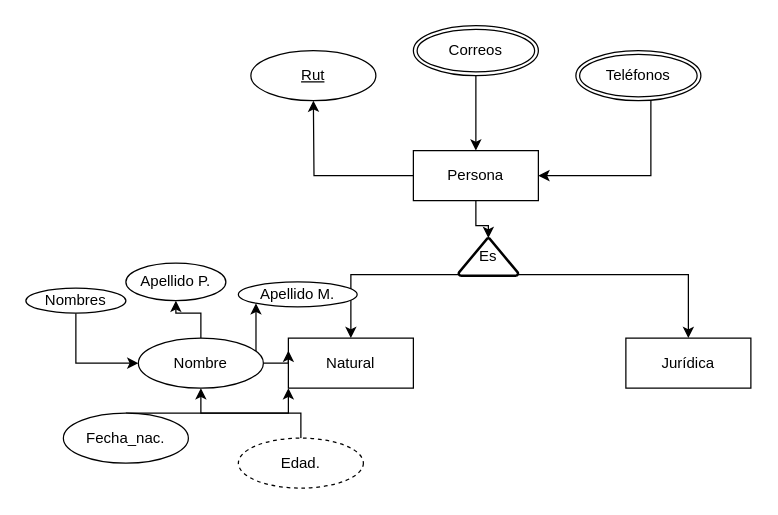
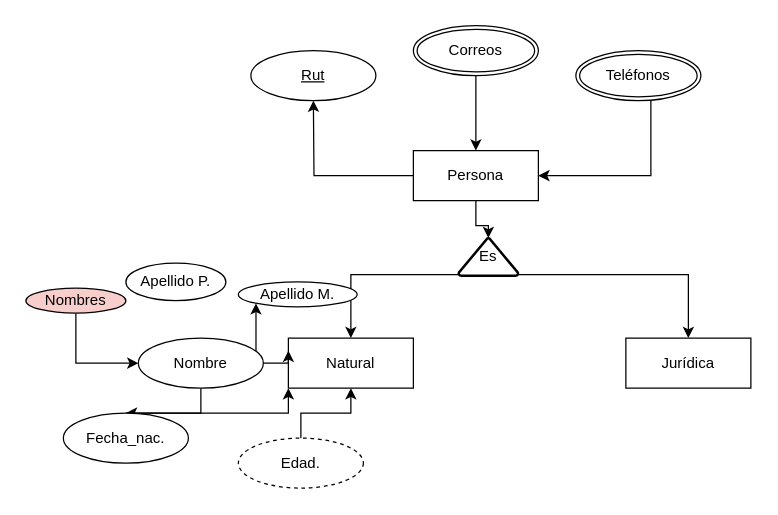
node "Nombres": fillcolor #ffffff -> #f8cecc
edge "Nombre" -> "Apellido P.": now "Nombre" -> "Fecha_nac."
edge "Edad." -> "Nombre": now "Edad." -> "Natural"
